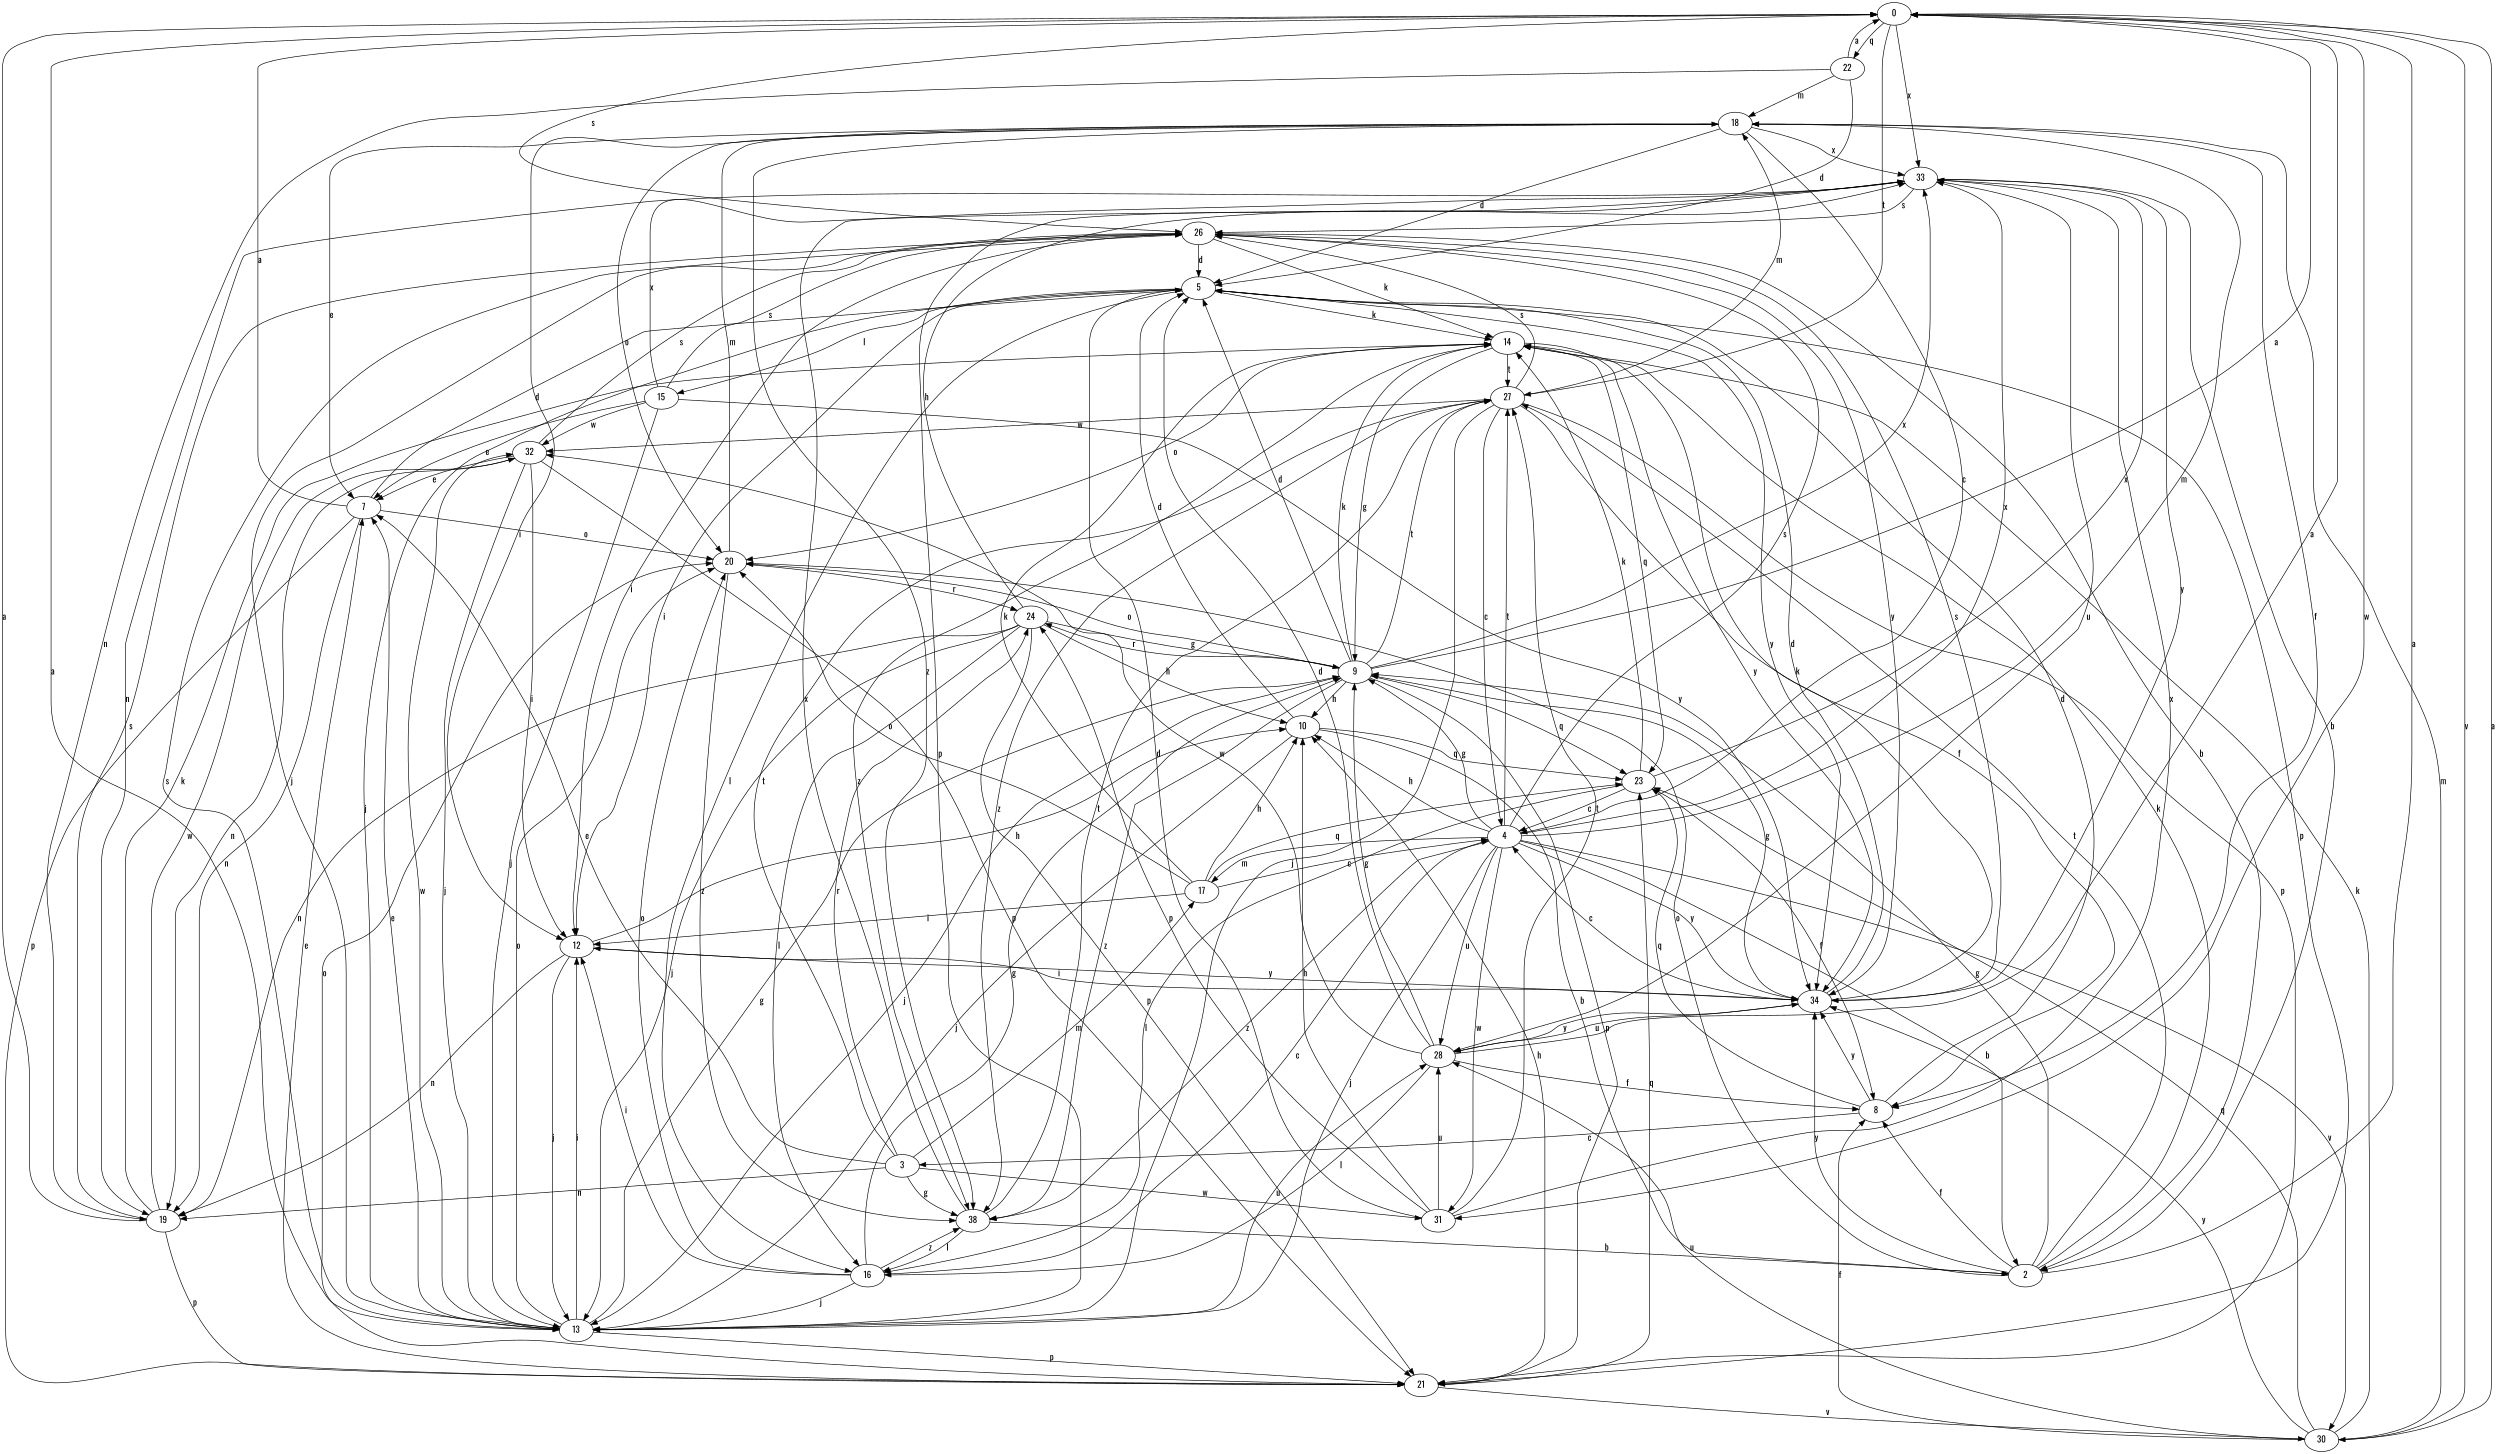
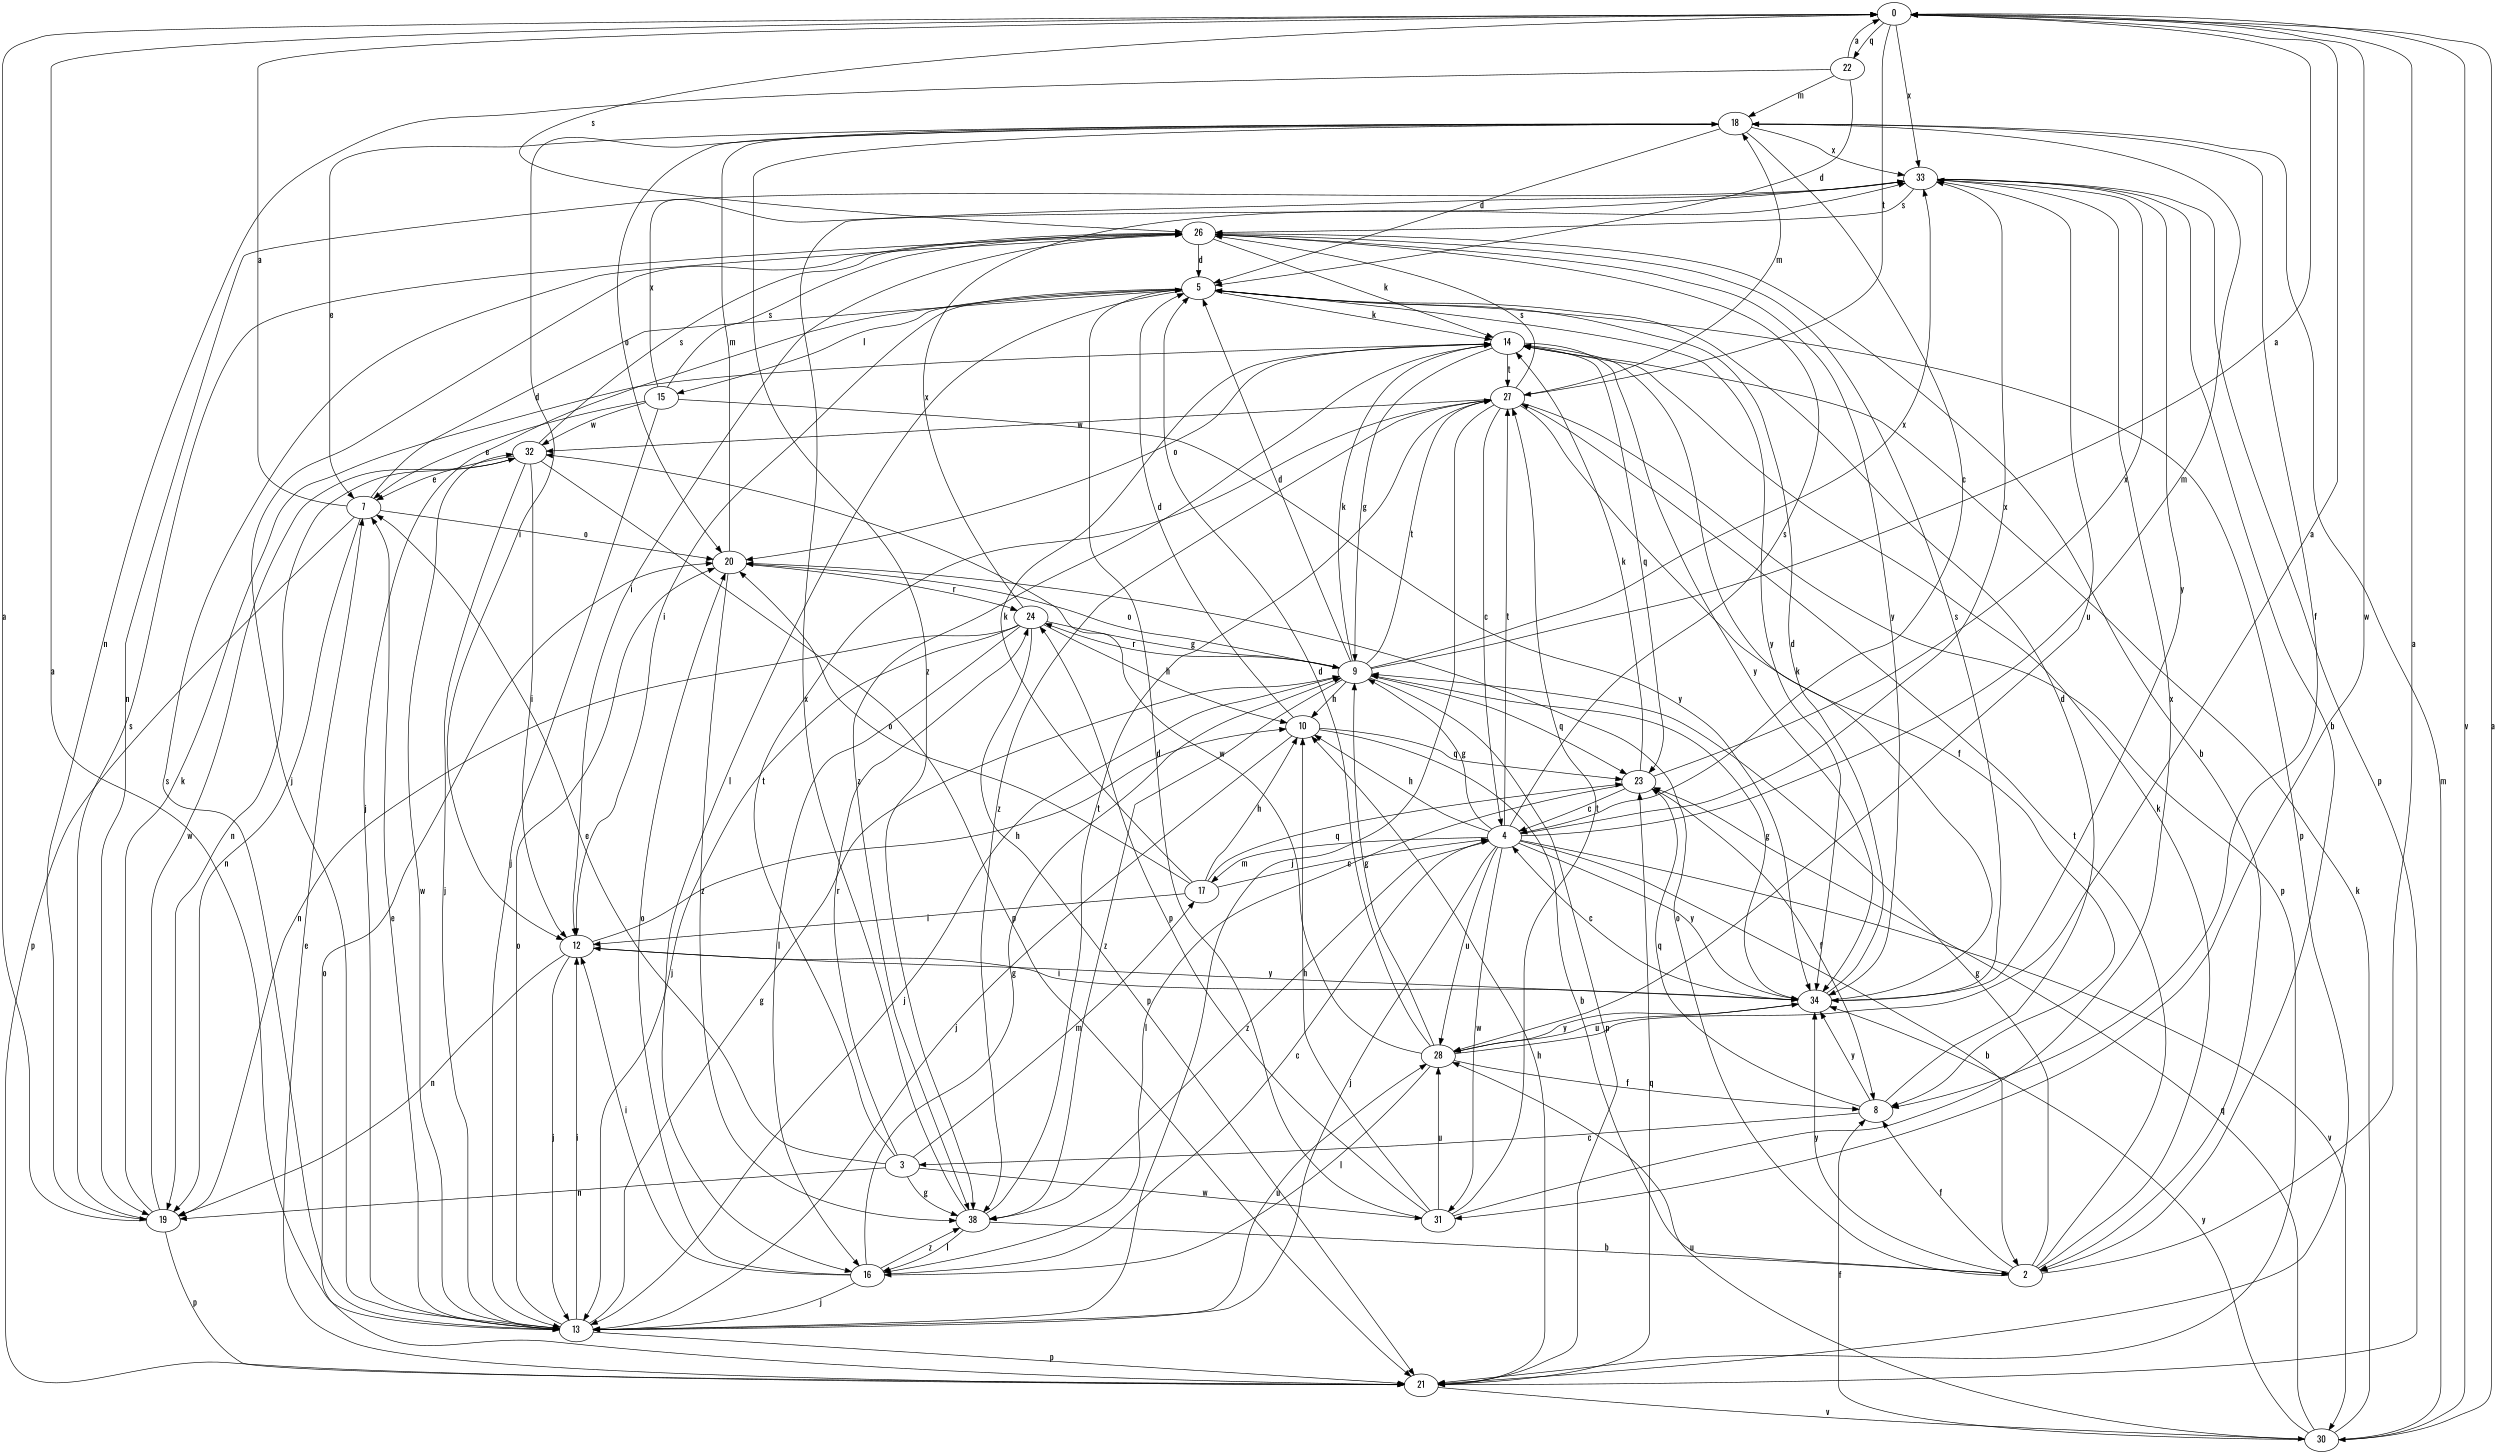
edge "24" -> "33": label "h" -> "x"
edge "33" -> "13": now "33" -> "21"
